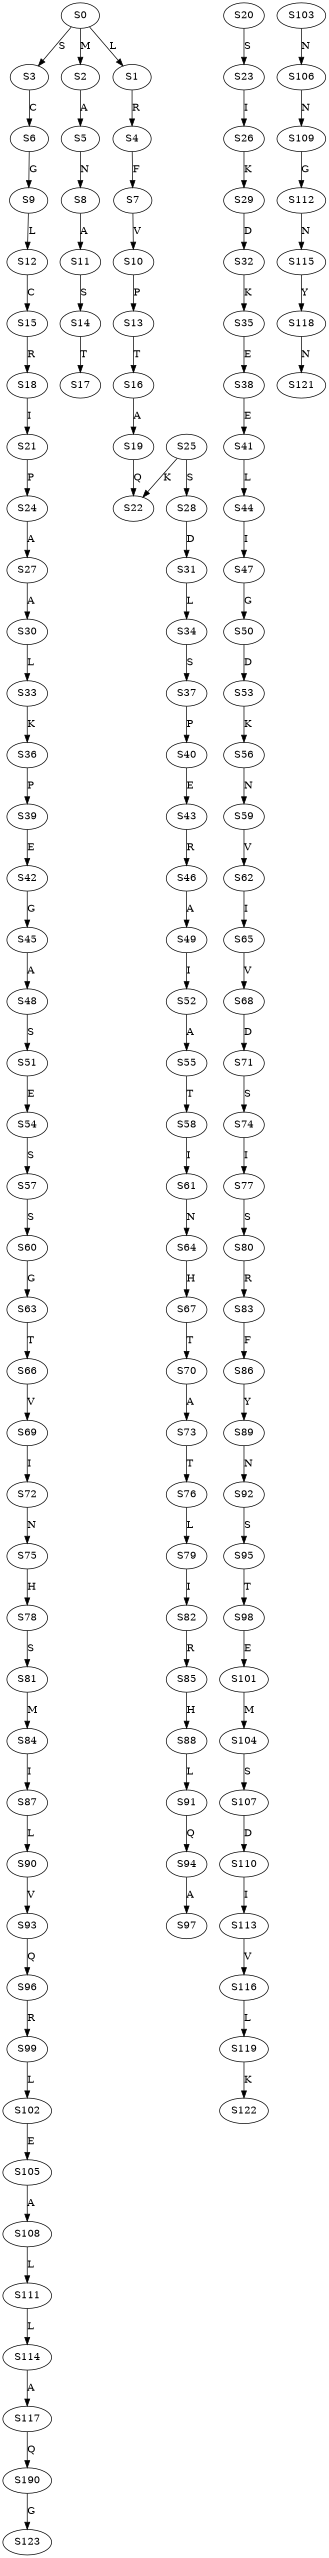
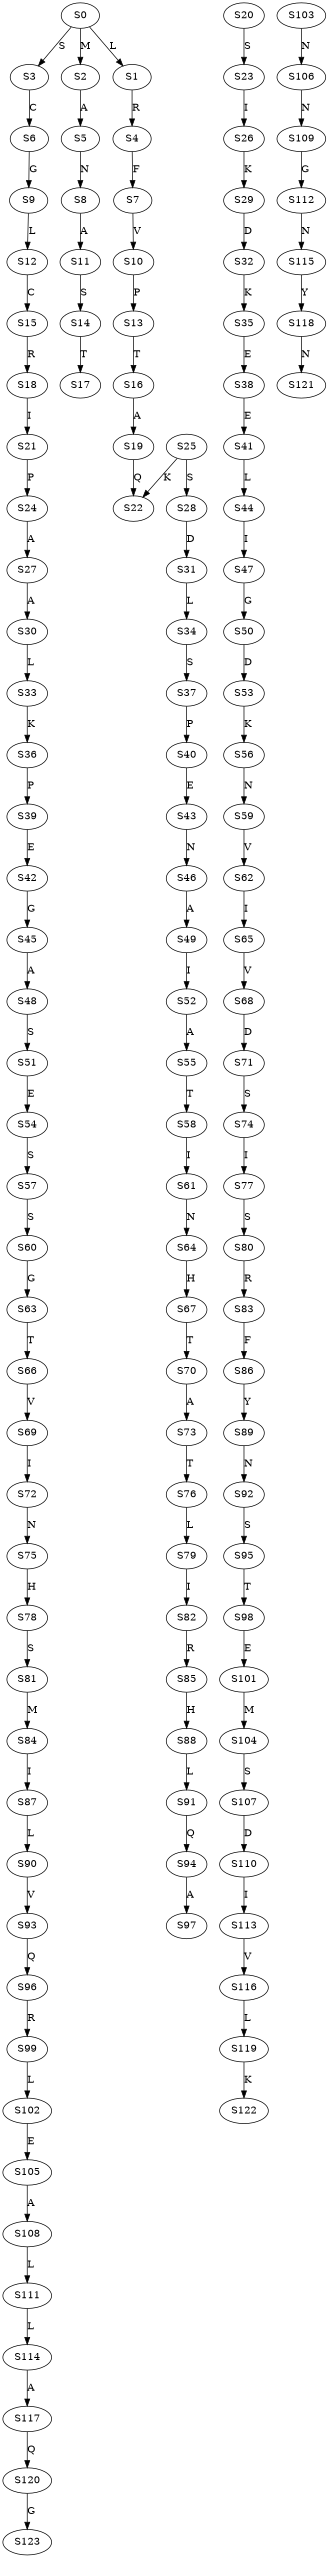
edge "S43" -> "S46": label "R" -> "N"
node "S190": label "S190" -> "S120"
